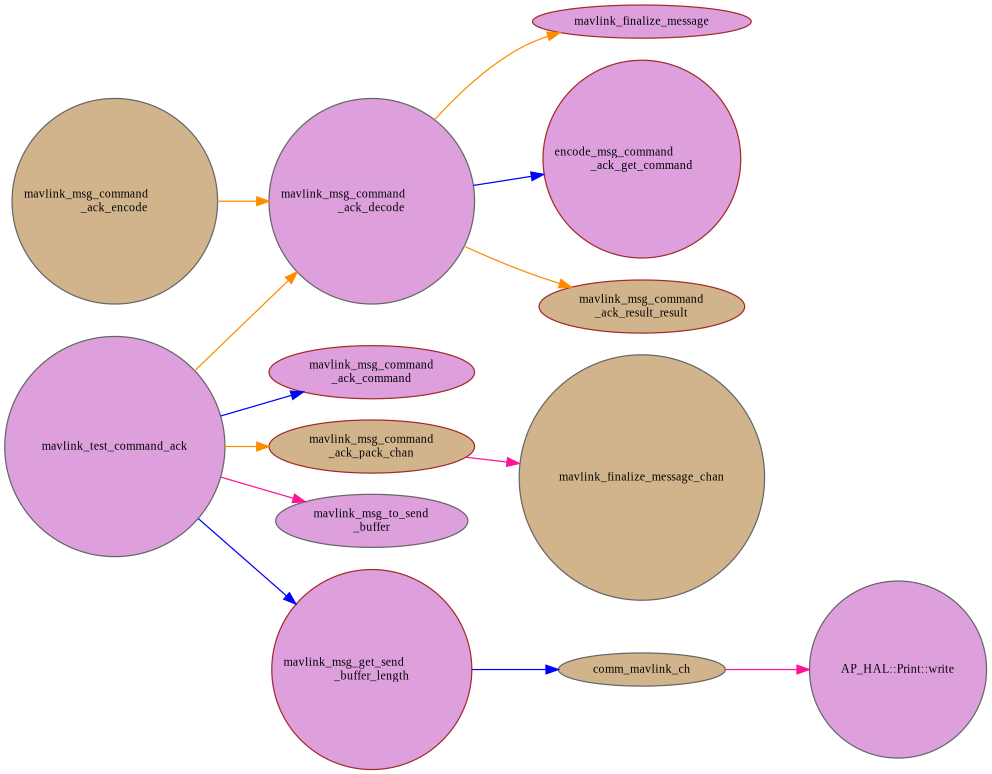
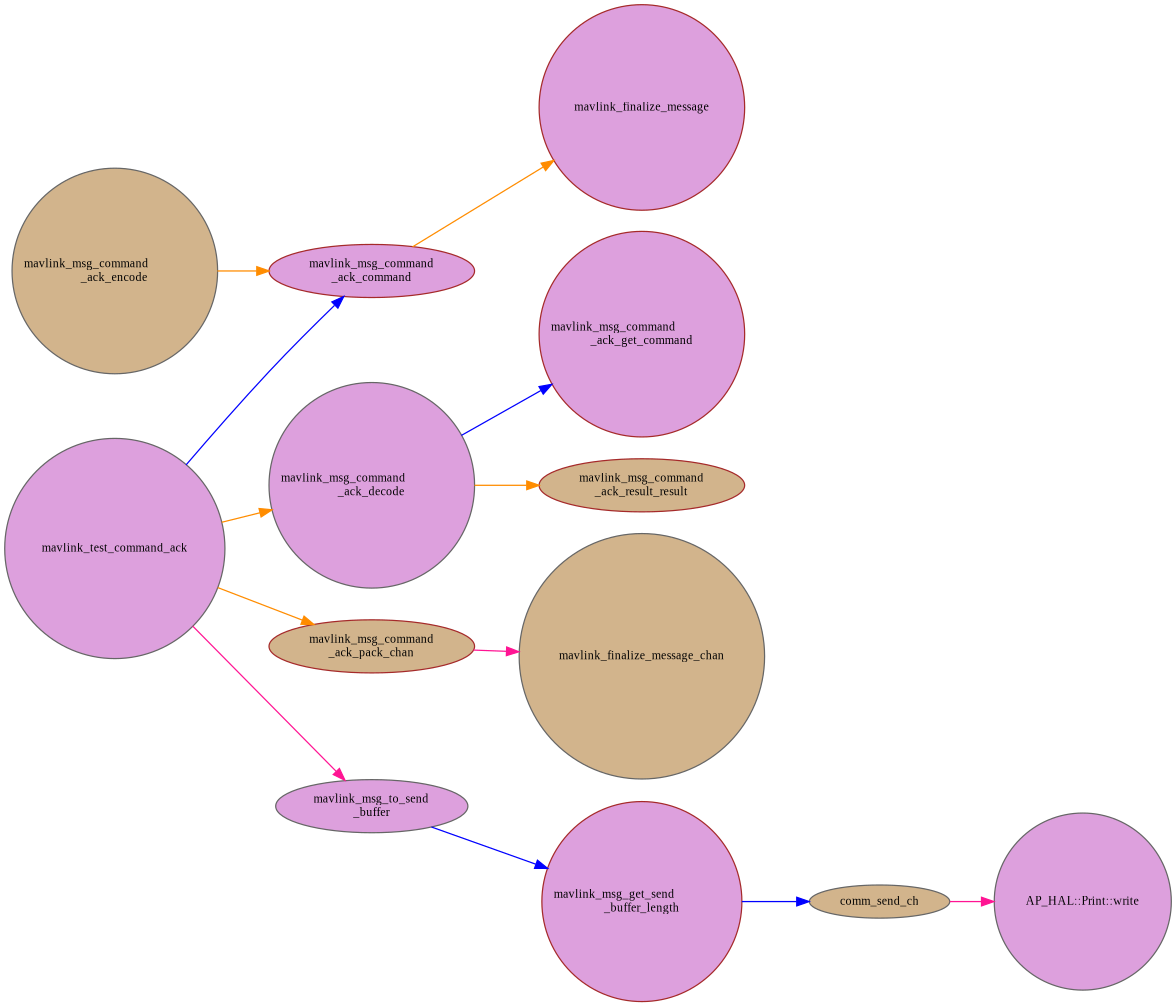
node "mavlink_finalize_message": shape ellipse -> circle
edge "mavlink_msg_command _ack_decode" -> "mavlink_finalize_message": now "mavlink_msg_command _ack_command" -> "mavlink_finalize_message"
node "encode_msg_command _ack_get_command": label "encode_msg_command _ack_get_command" -> "mavlink_msg_command _ack_get_command"
edge "mavlink_msg_command _ack_encode" -> "mavlink_msg_command _ack_decode": now "mavlink_msg_command _ack_encode" -> "mavlink_msg_command _ack_command"
edge "mavlink_test_command_ack" -> "mavlink_msg_get_send _buffer_length": now "mavlink_msg_to_send _buffer" -> "mavlink_msg_get_send _buffer_length"
node "comm_mavlink_ch": label "comm_mavlink_ch" -> "comm_send_ch"
